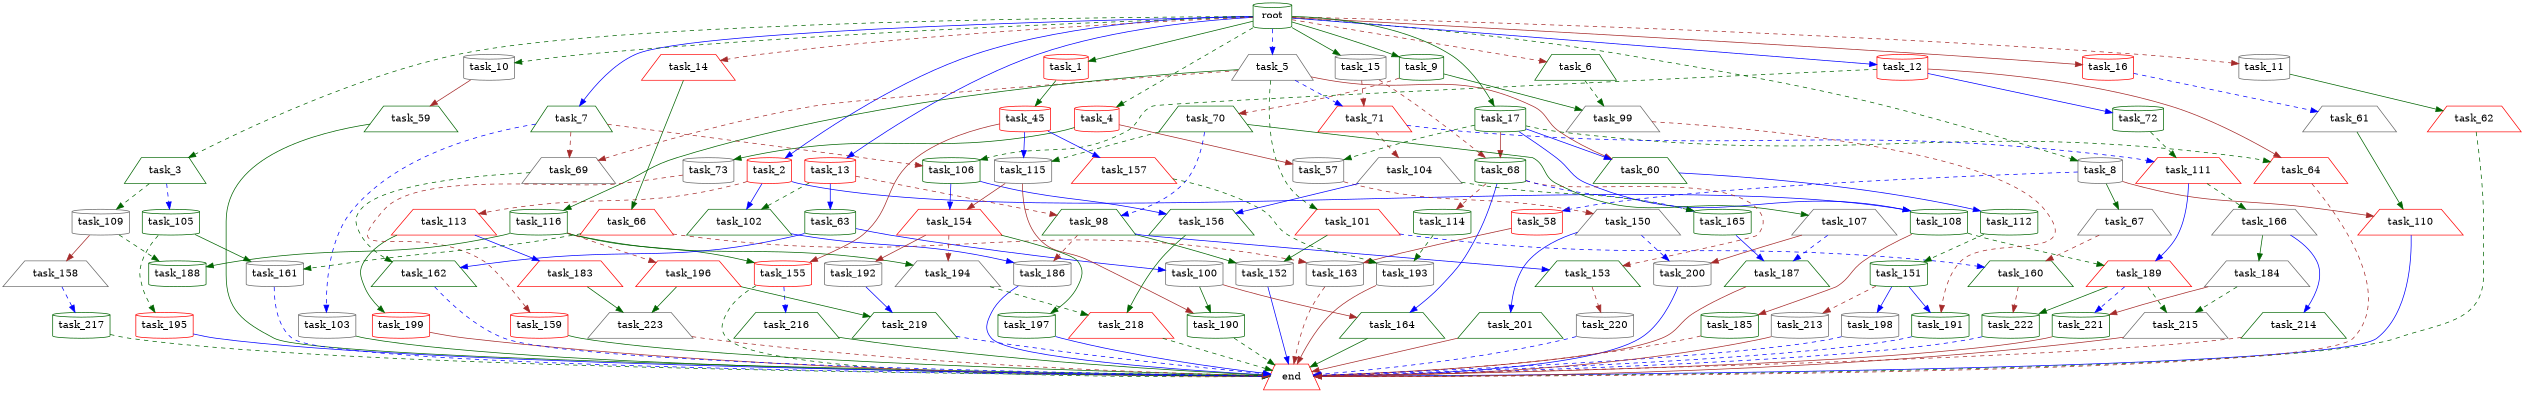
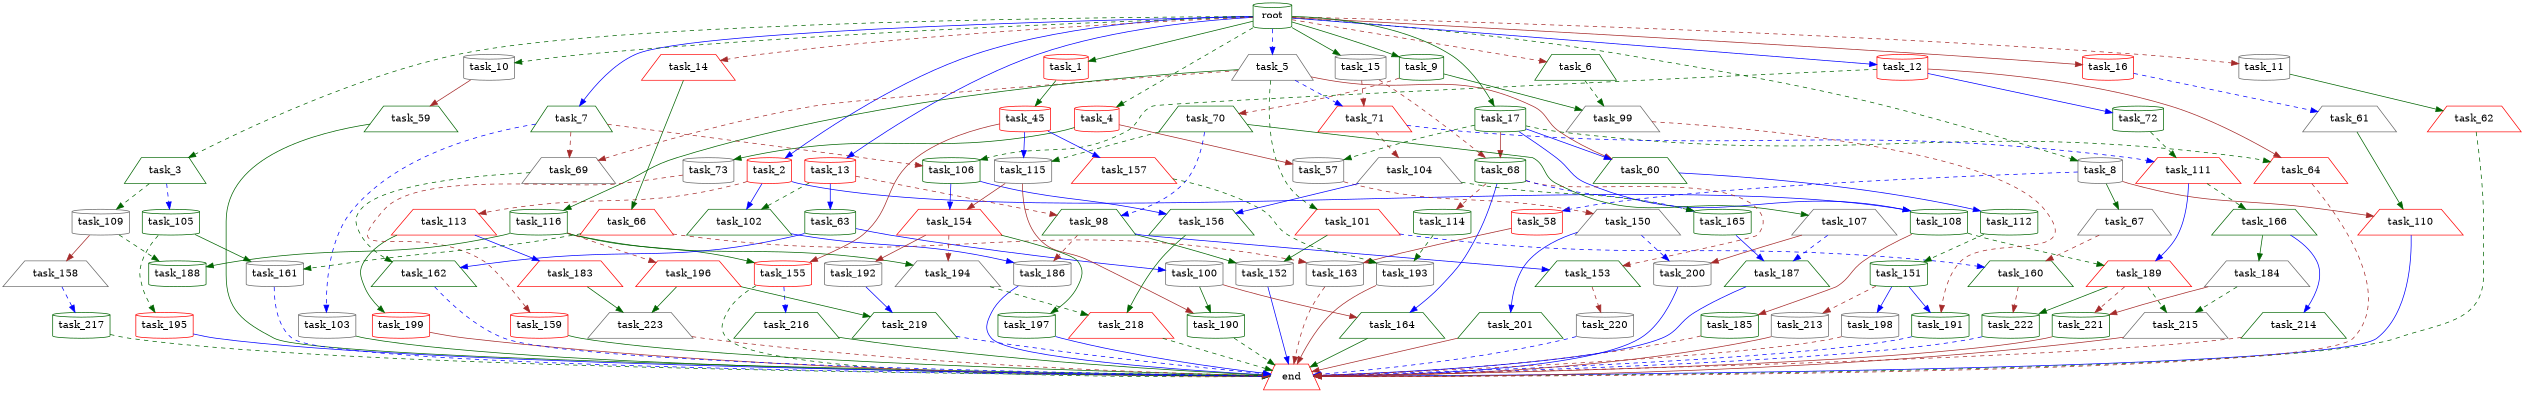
node "task_166": color gray40 -> darkgreen
edge "task_189" -> "task_221": color blue -> brown
edge "task_198" -> "end": color blue -> brown
edge "task_187" -> "end": color brown -> blue
